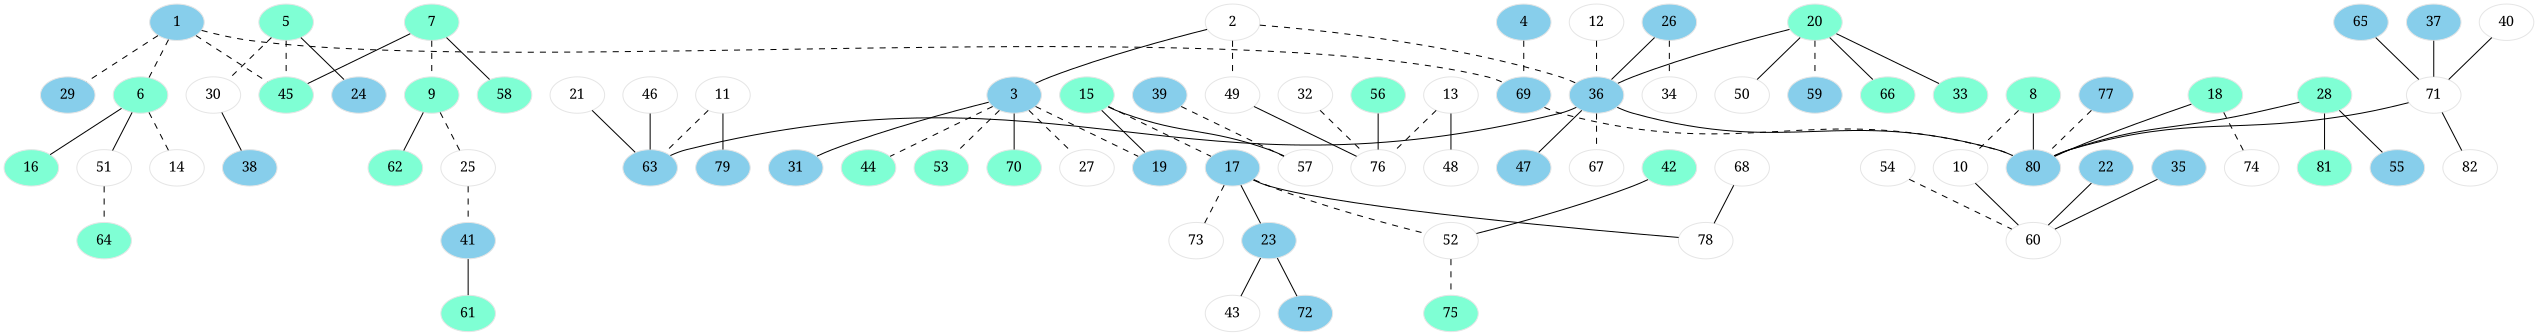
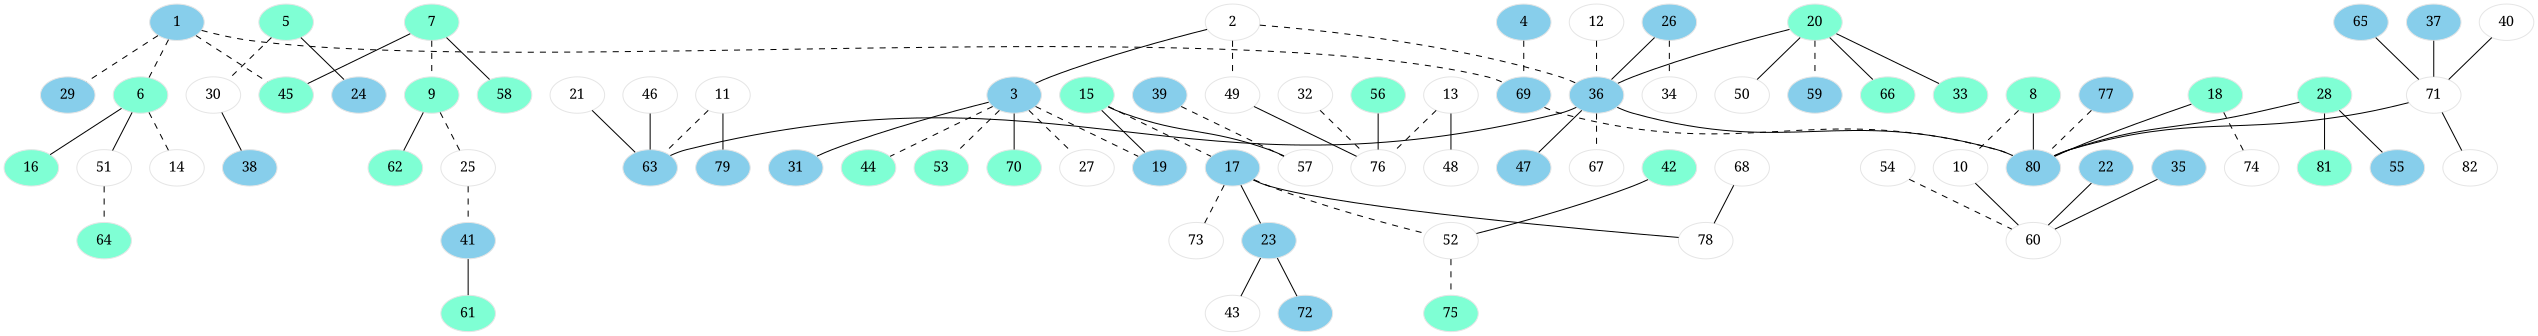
edge "5" -- "45": removed
